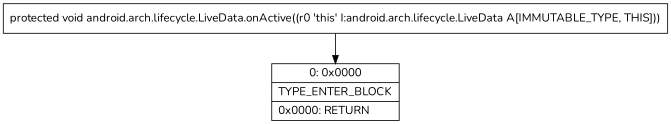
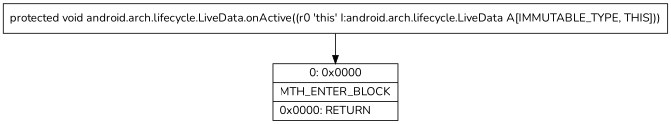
node "0: 0x0000": text "TYPE_ENTER_BLOCK" -> "MTH_ENTER_BLOCK"
